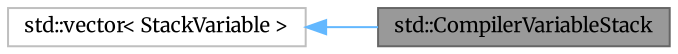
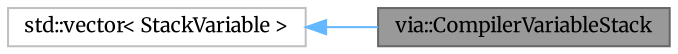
node "std::CompilerVariableStack": label "std::CompilerVariableStack" -> "via::CompilerVariableStack"
